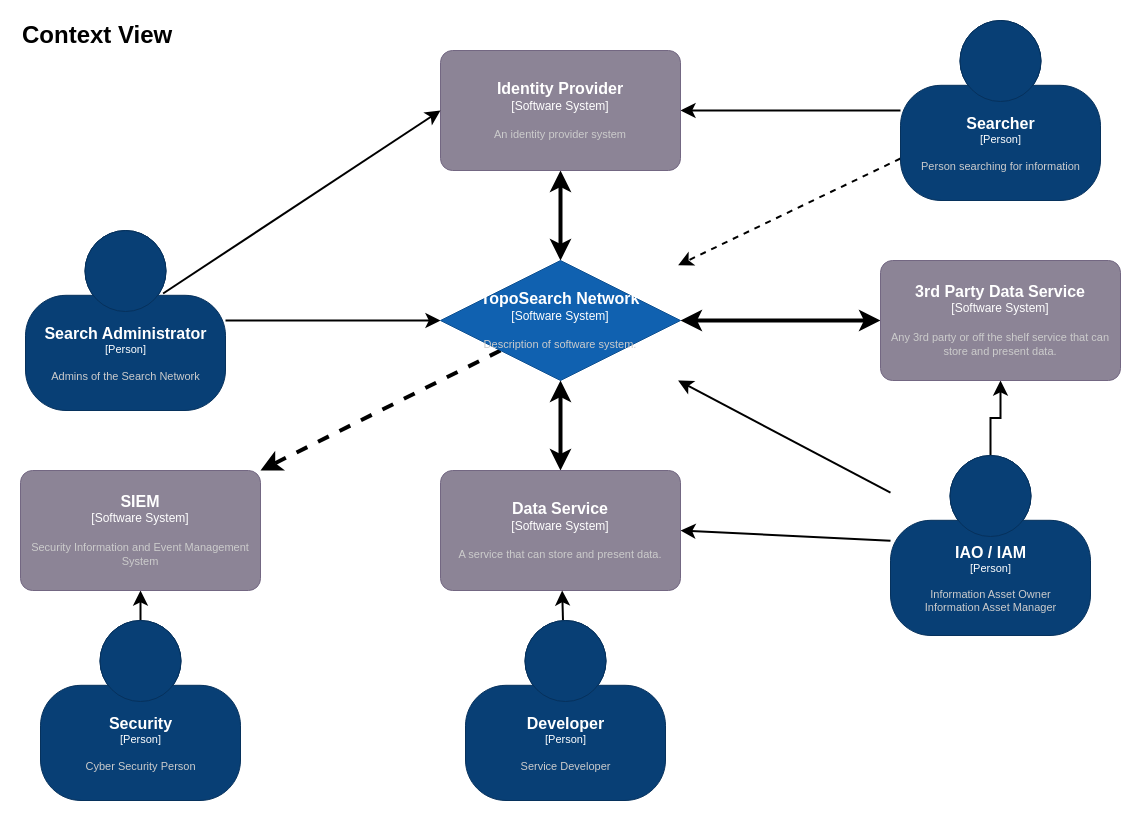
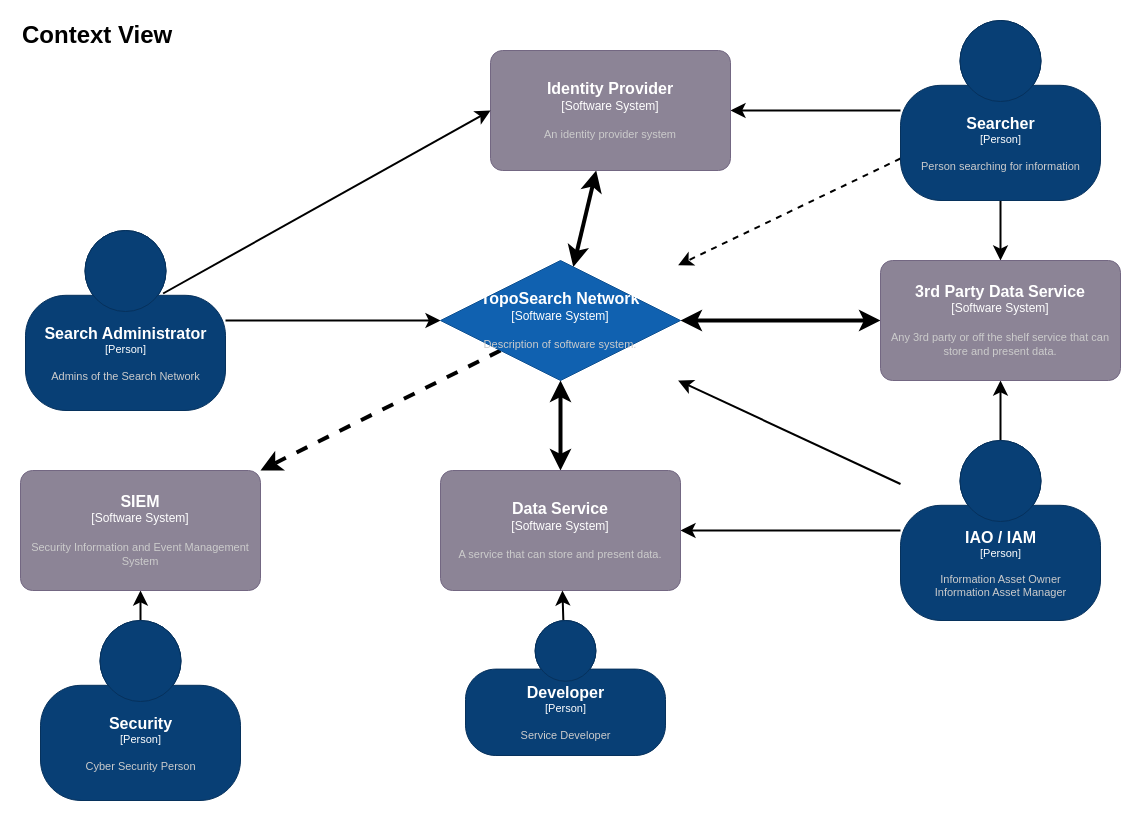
node "Identity Provider [Software System] An identity provider system": moved (561, 111) -> (611, 111)
edge "Searcher [Person] Person searching for information" -> "3rd Party Data Service [Software System] Any 3rd party or off the shelf service that can store and present data.": added
node "IAO / IAM [Person] Information Asset Owner Information Asset Manager": moved (991, 546) -> (1001, 531)
node "Developer [Person] Service Developer": size 200x180 -> 200x135
